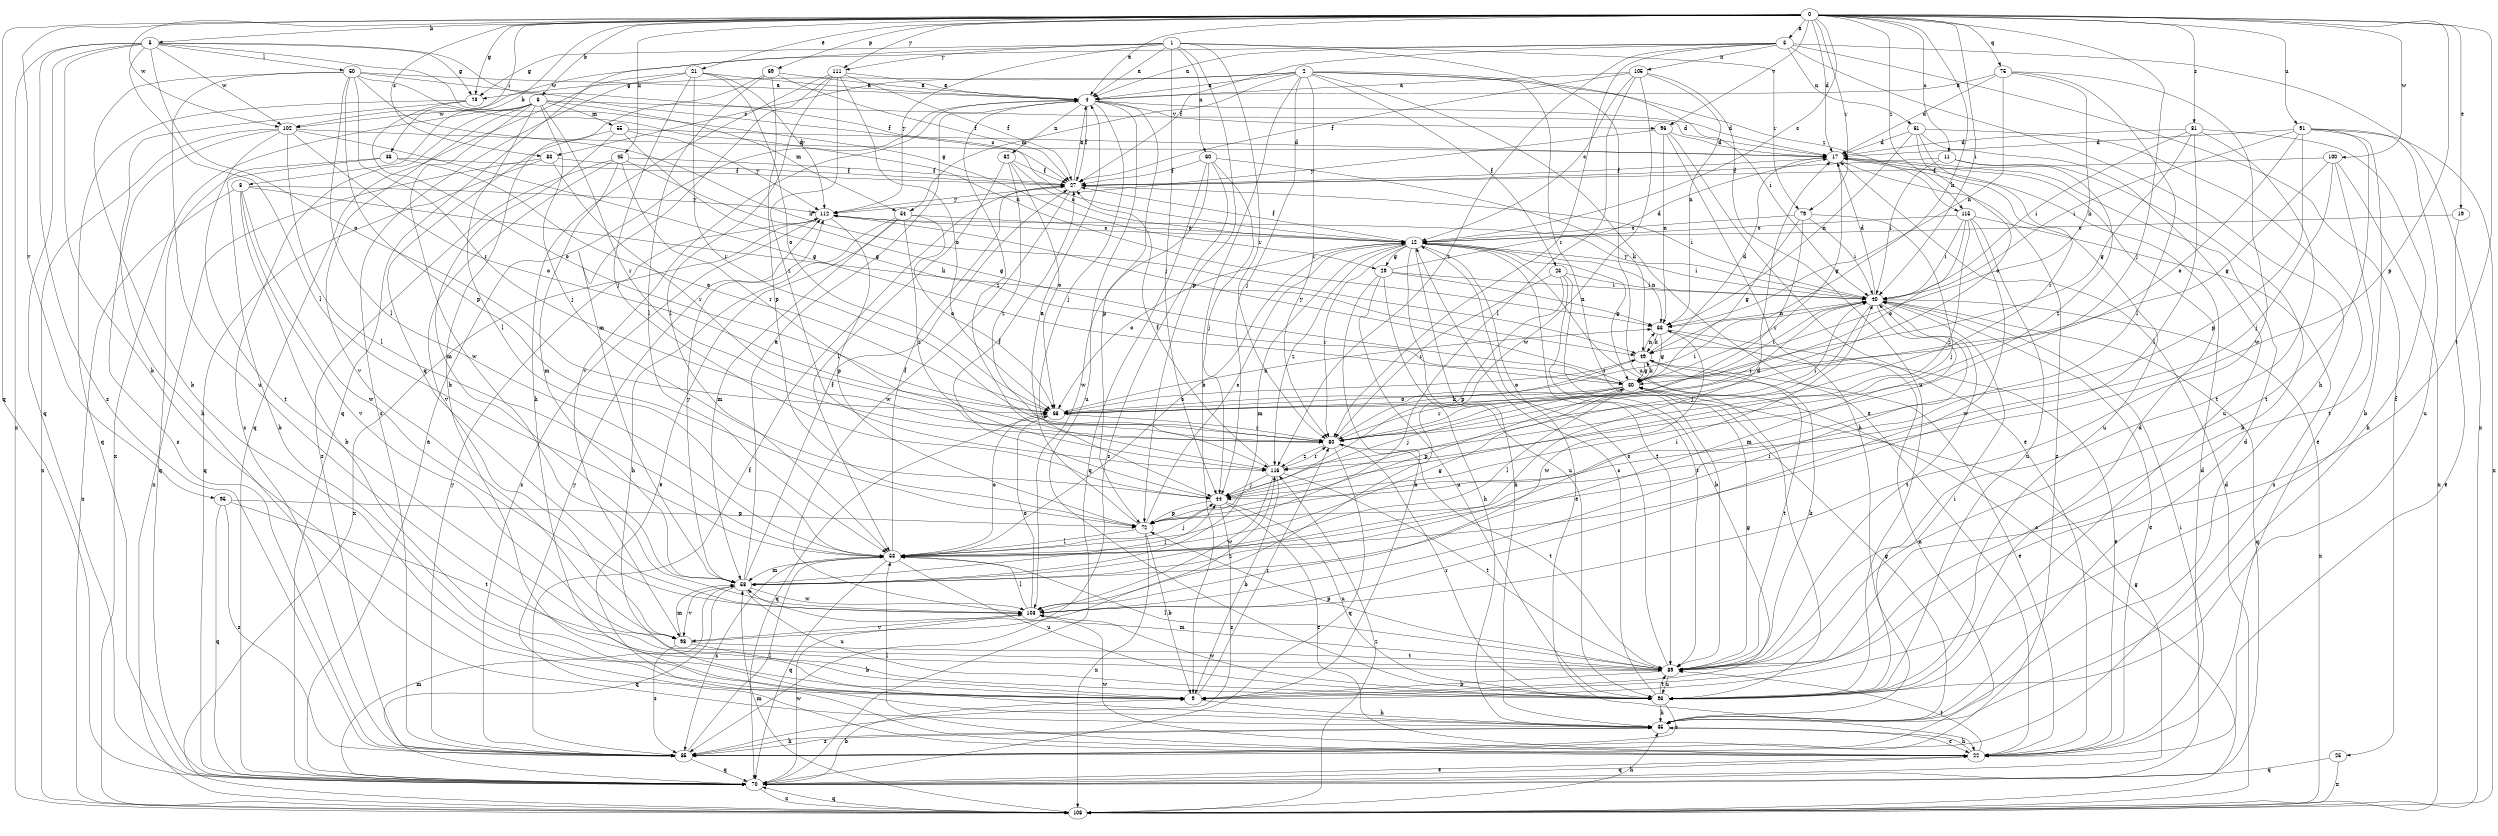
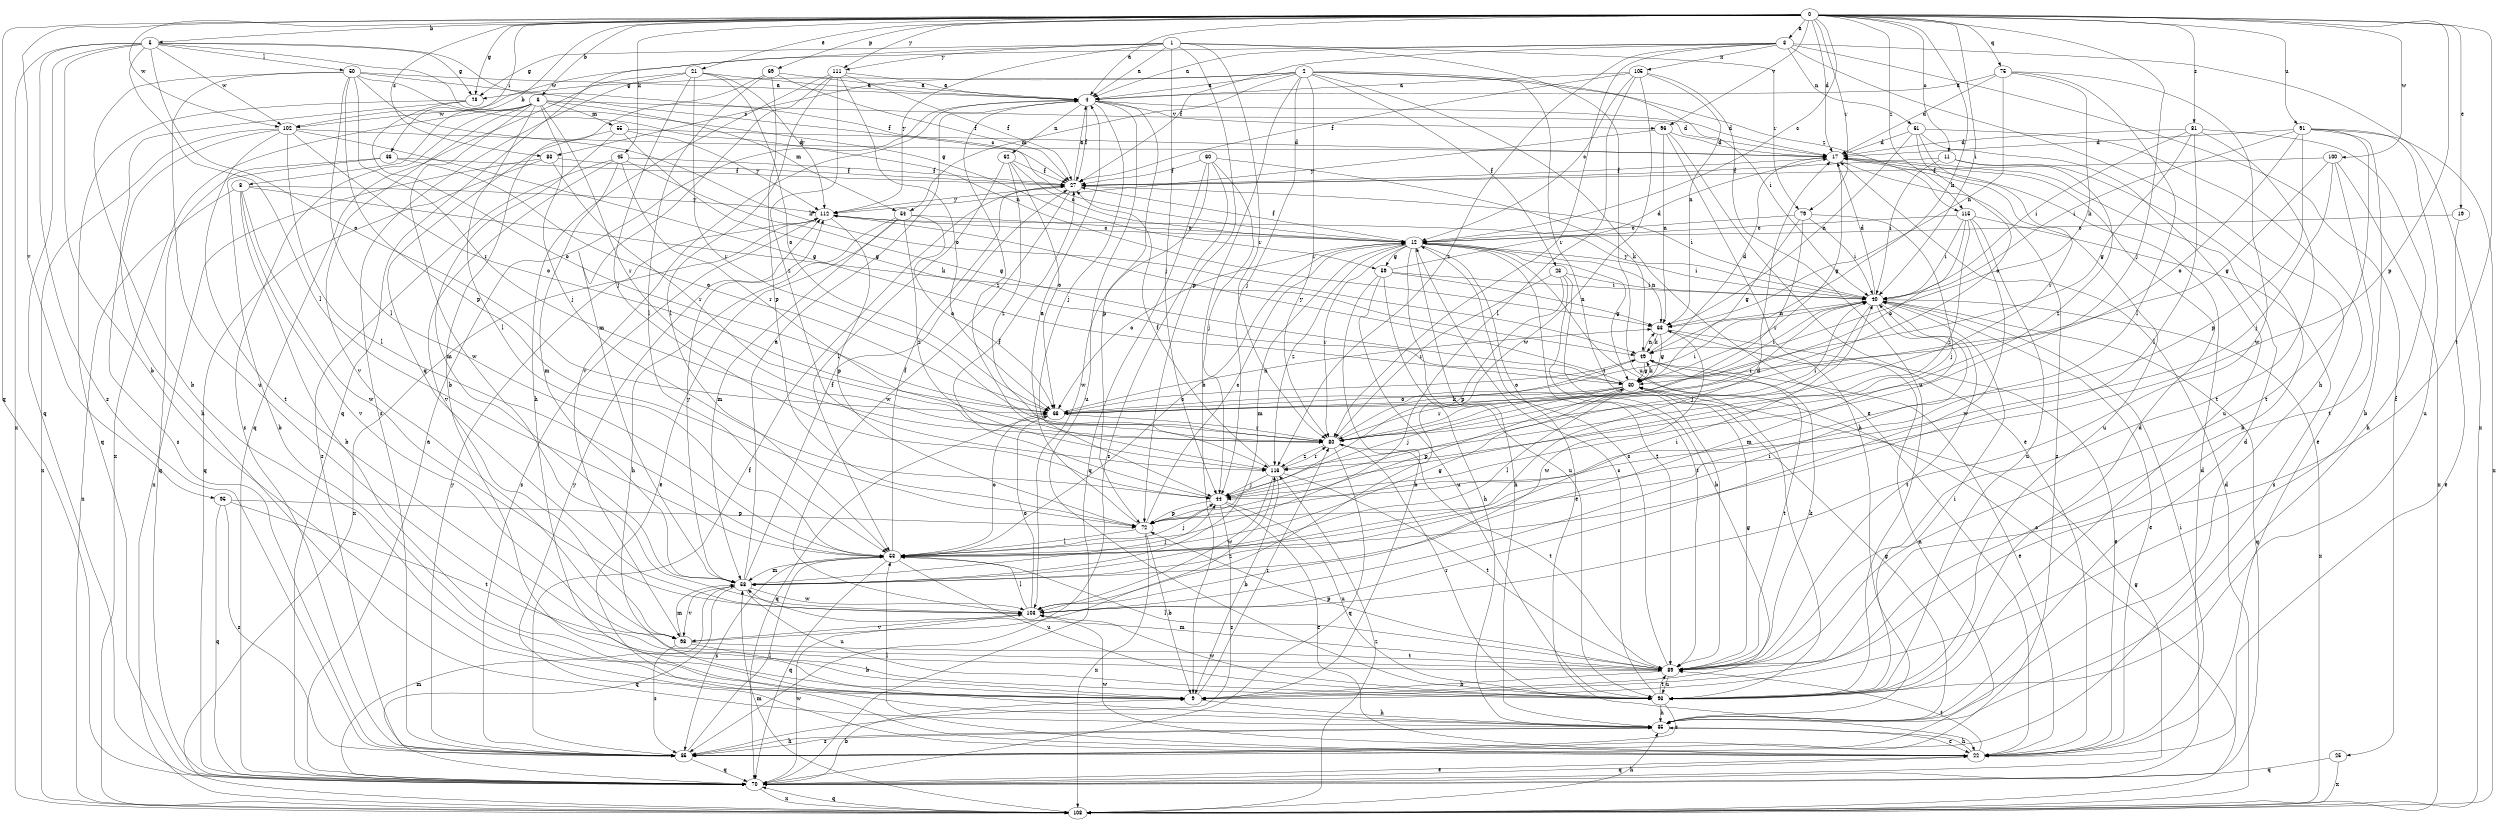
edge "1" -> "60": removed, label "n"
node "29": label "29" -> "59"
